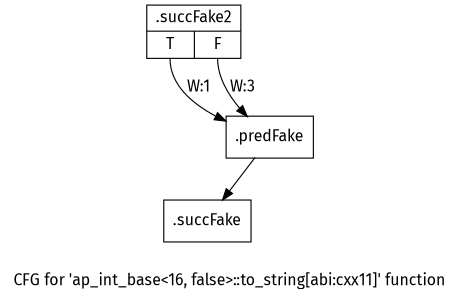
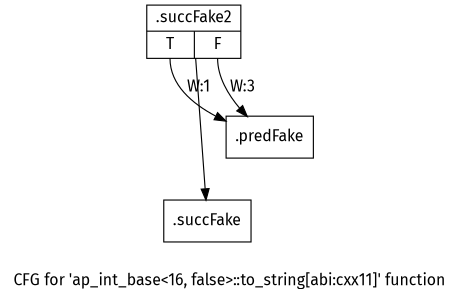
edge ".predFake" -> ".succFake": now ".succFake2" -> ".succFake"
